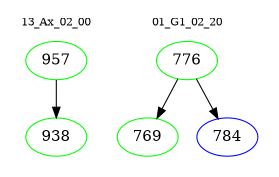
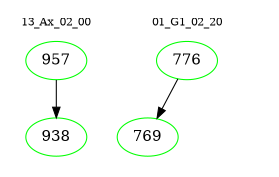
node "784": removed
